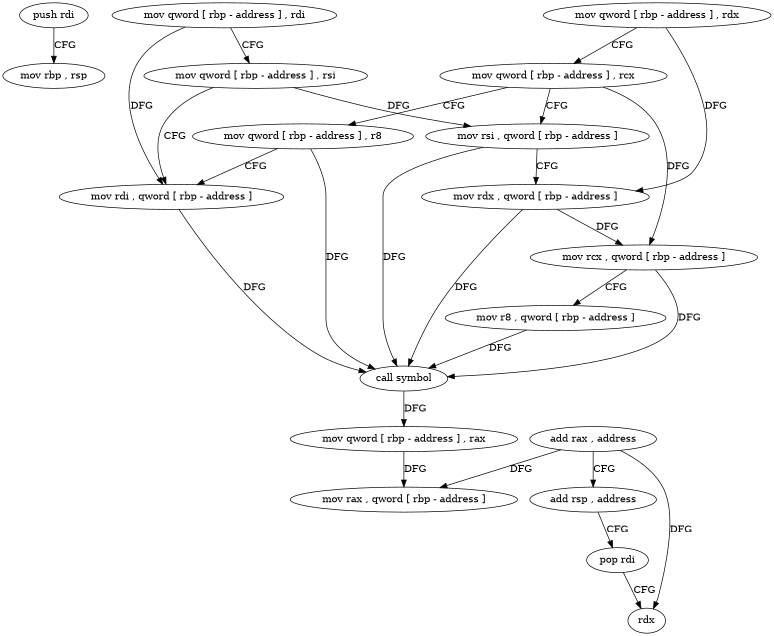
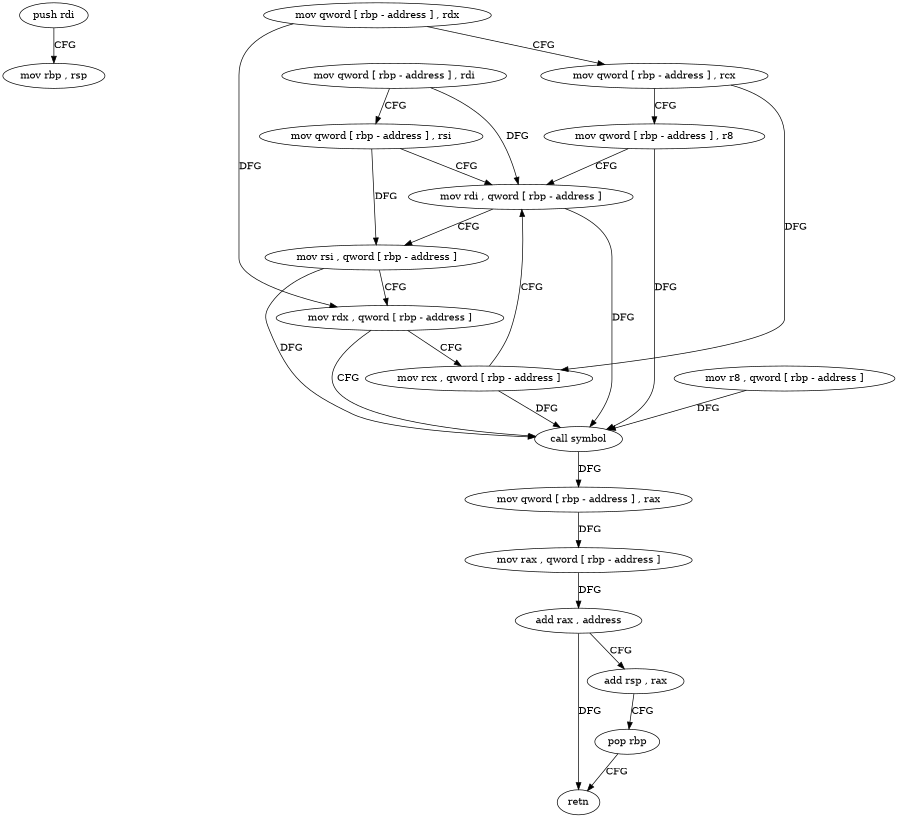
edge "mov qword [ rbp - address ] , rcx" -> "mov rsi , qword [ rbp - address ]": now "mov rdi , qword [ rbp - address ]" -> "mov rsi , qword [ rbp - address ]"
edge "mov rdx , qword [ rbp - address ]" -> "mov rcx , qword [ rbp - address ]": label "DFG" -> "CFG"
edge "mov rcx , qword [ rbp - address ]" -> "mov r8 , qword [ rbp - address ]": now "mov rcx , qword [ rbp - address ]" -> "mov rdi , qword [ rbp - address ]"
edge "mov rdx , qword [ rbp - address ]" -> "call symbol": label "DFG" -> "CFG"
edge "add rax , address" -> "mov rax , qword [ rbp - address ]": reversed
node "add rsp , address": label "add rsp , address" -> "add rsp , rax"
node "pop rdi": label "pop rdi" -> "pop rbp"
node "rdx": label "rdx" -> "retn"
